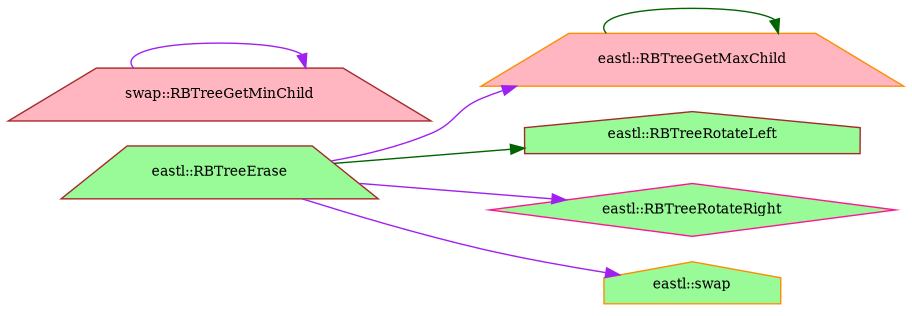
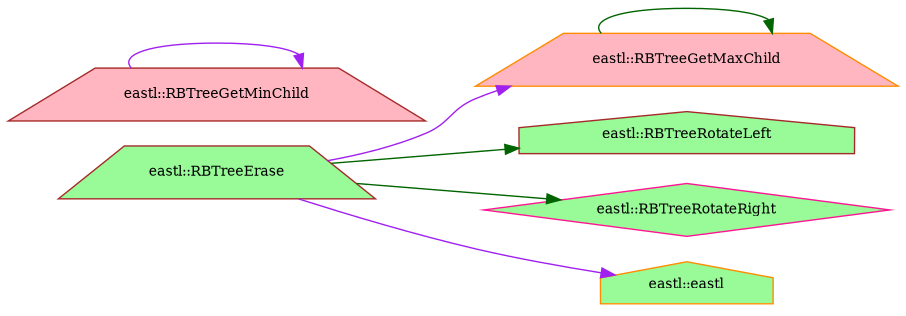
node "swap::RBTreeGetMinChild": label "swap::RBTreeGetMinChild" -> "eastl::RBTreeGetMinChild"
edge "eastl::RBTreeErase" -> "eastl::RBTreeRotateRight": color purple -> darkgreen
node "eastl::swap": label "eastl::swap" -> "eastl::eastl"
